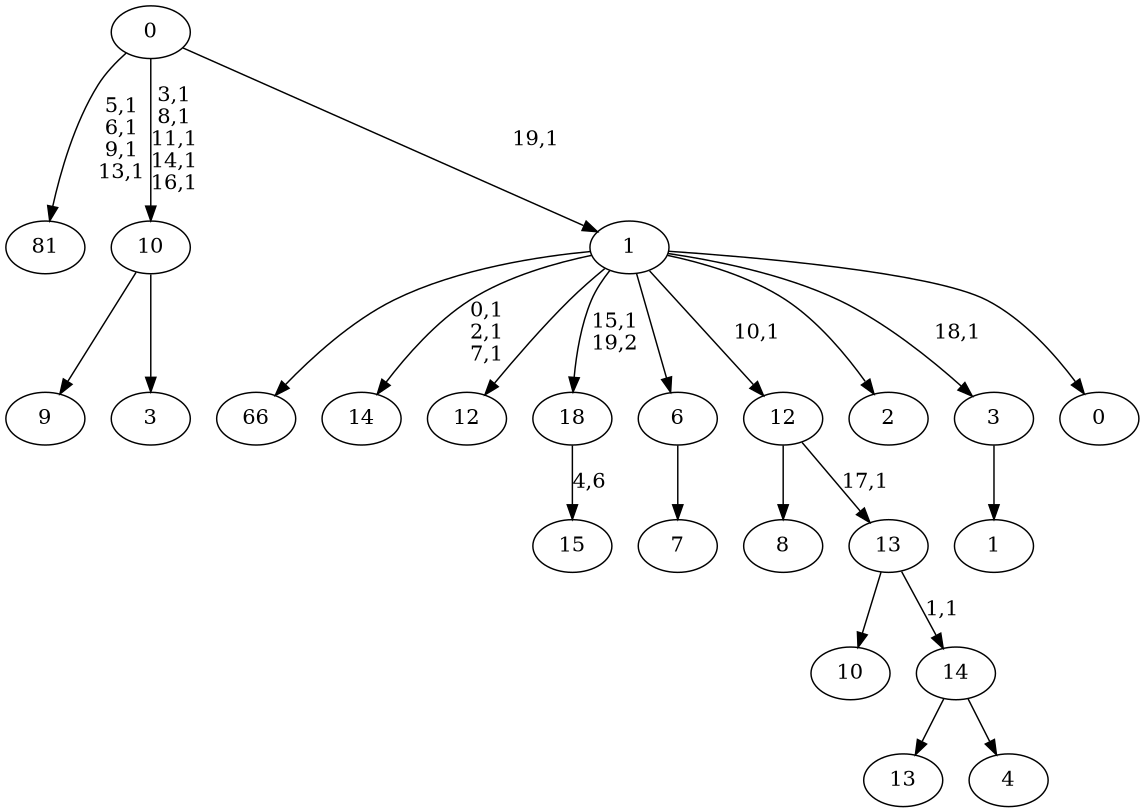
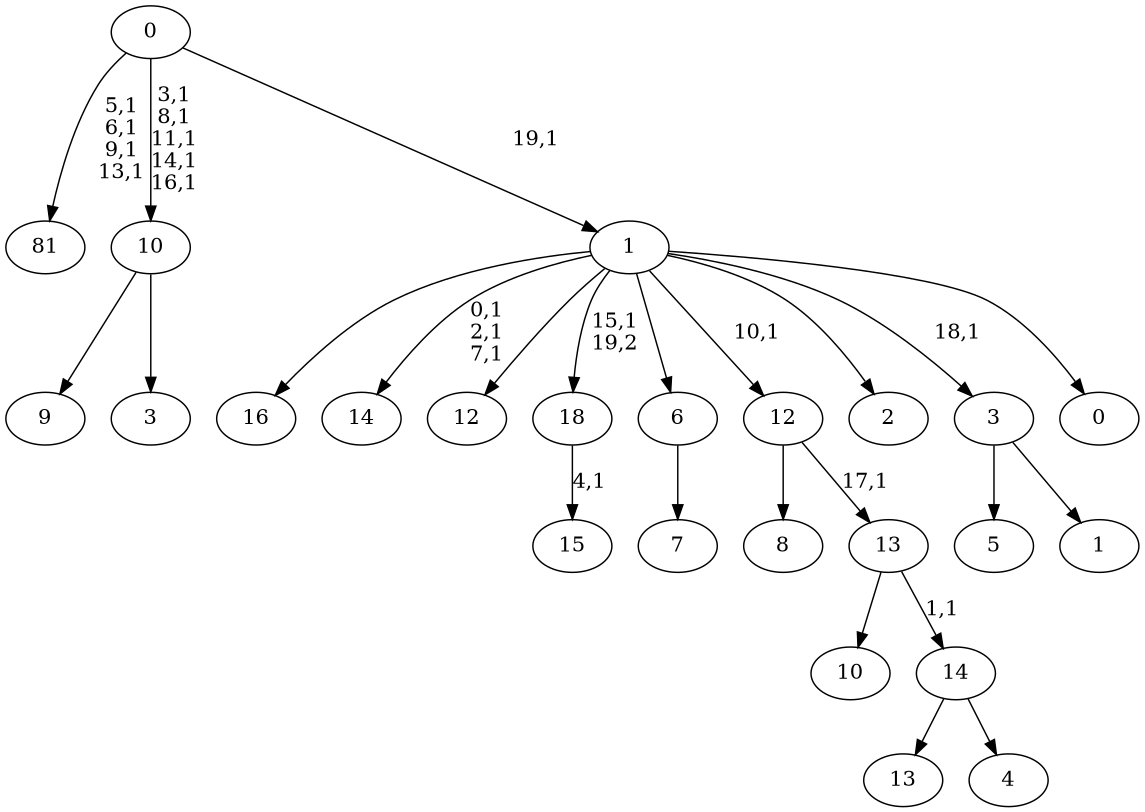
node "66": label "66" -> "16"
edge "18" -> "15": label "4,6" -> "4,1"
node "5": added
